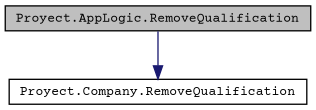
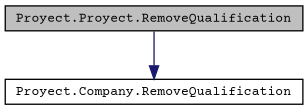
node "Proyect.AppLogic.RemoveQualification": label "Proyect.AppLogic.RemoveQualification" -> "Proyect.Proyect.RemoveQualification"
